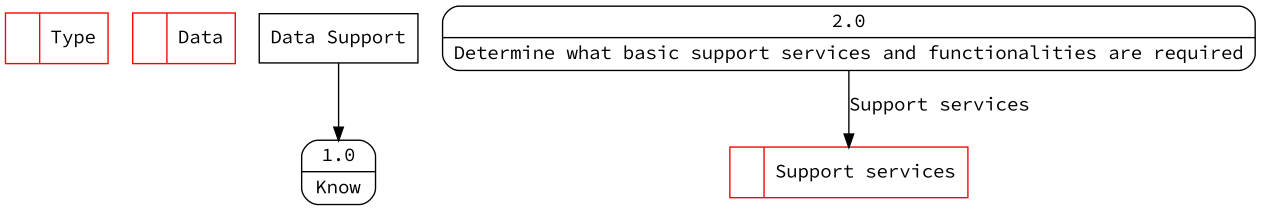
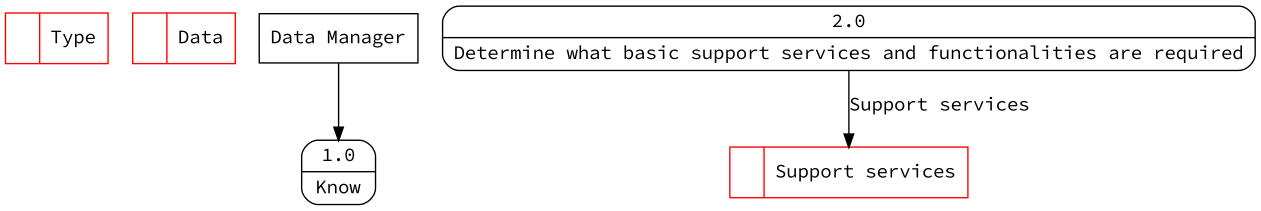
node "Data Support": label "Data Support" -> "Data Manager"
